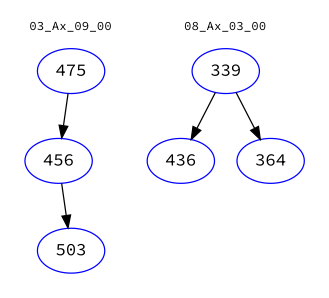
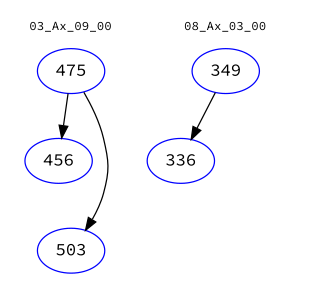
node "339": label "339" -> "349"
node "436": label "436" -> "336"
node "364": removed
edge "456" -> "503": now "475" -> "503"
